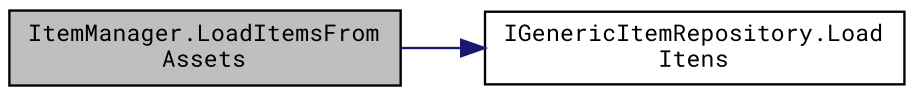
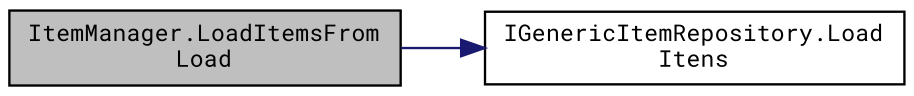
node "ItemManager.LoadItemsFrom Assets": label "ItemManager.LoadItemsFrom Assets" -> "ItemManager.LoadItemsFrom Load"
